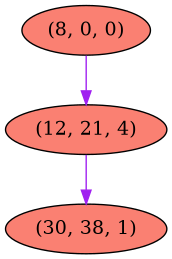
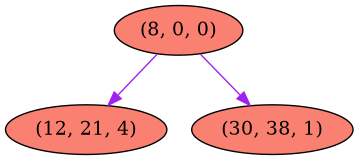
edge "(12, 21, 4)" -> "(30, 38, 1)": now "(8, 0, 0)" -> "(30, 38, 1)"
